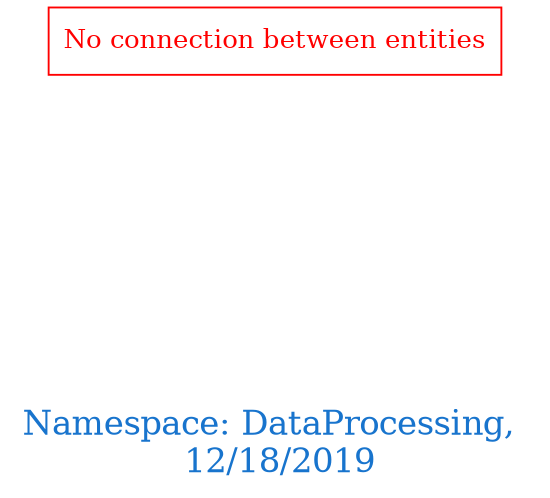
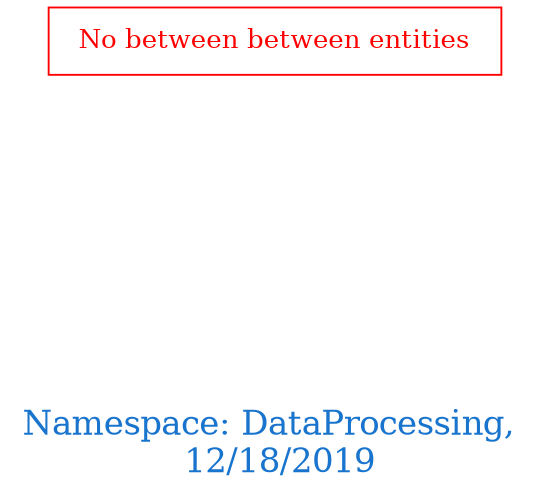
node "No connection between entities": label "No connection between entities" -> "No between between entities"
